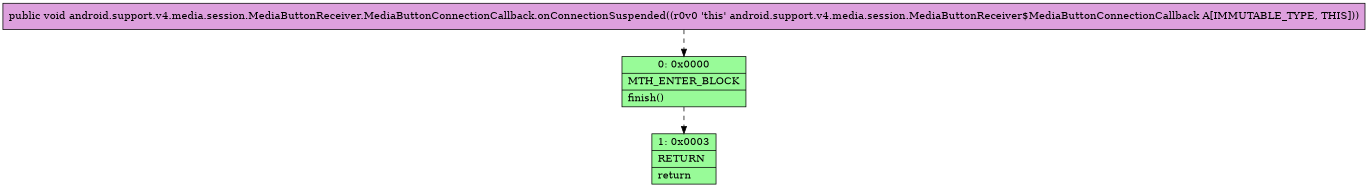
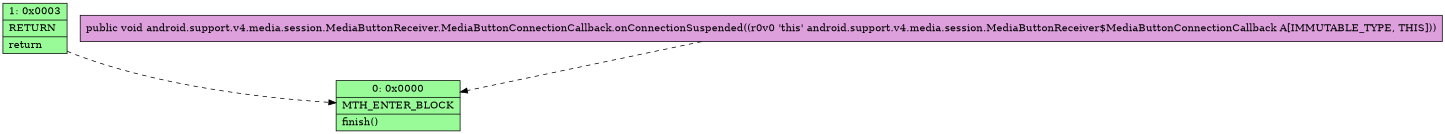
edge "0: 0x0000" -> "1: 0x0003": reversed
